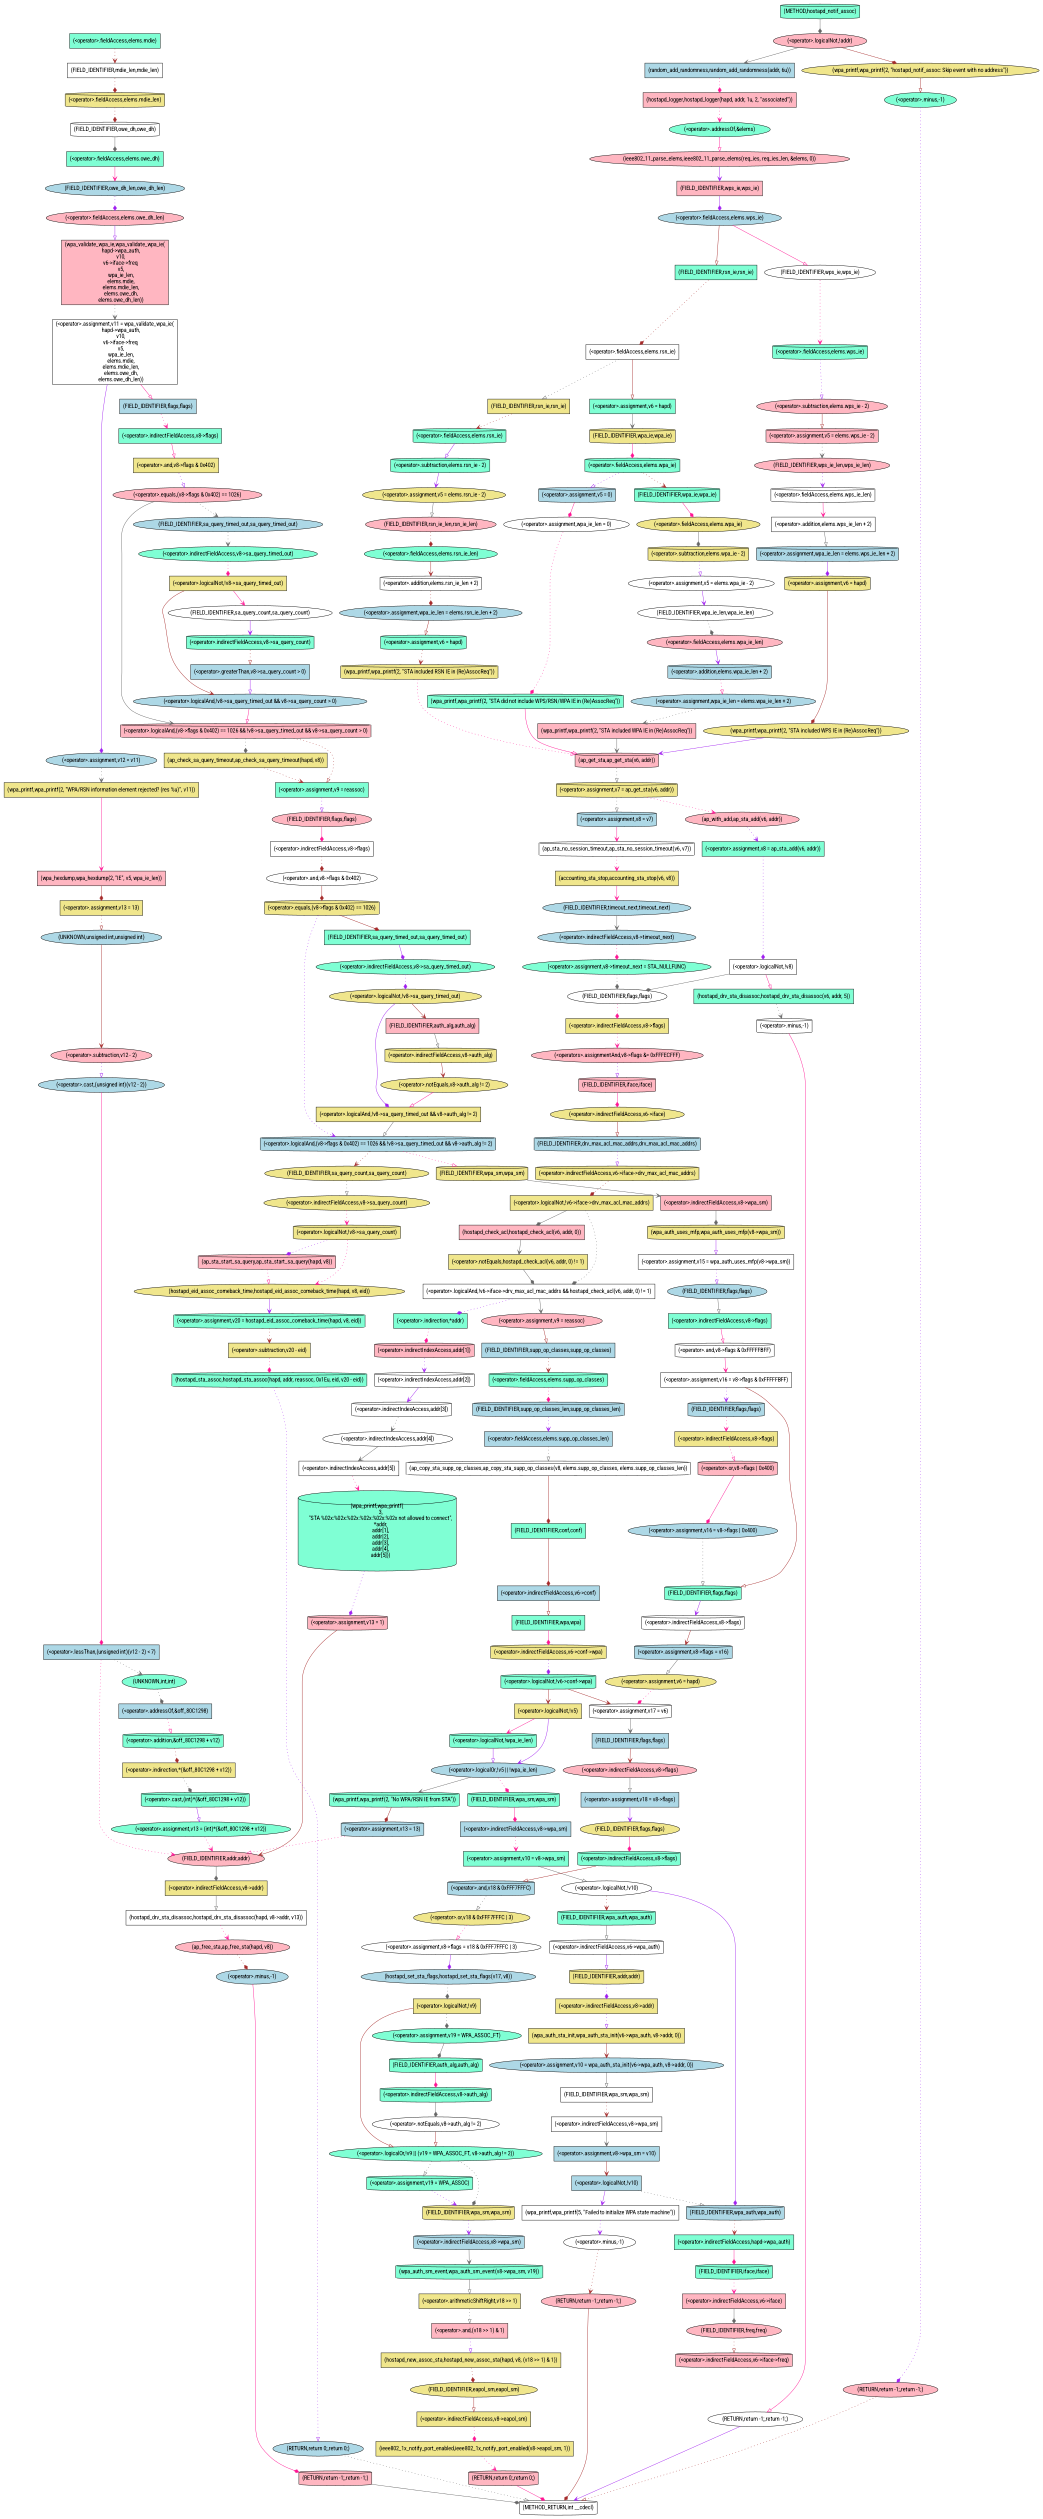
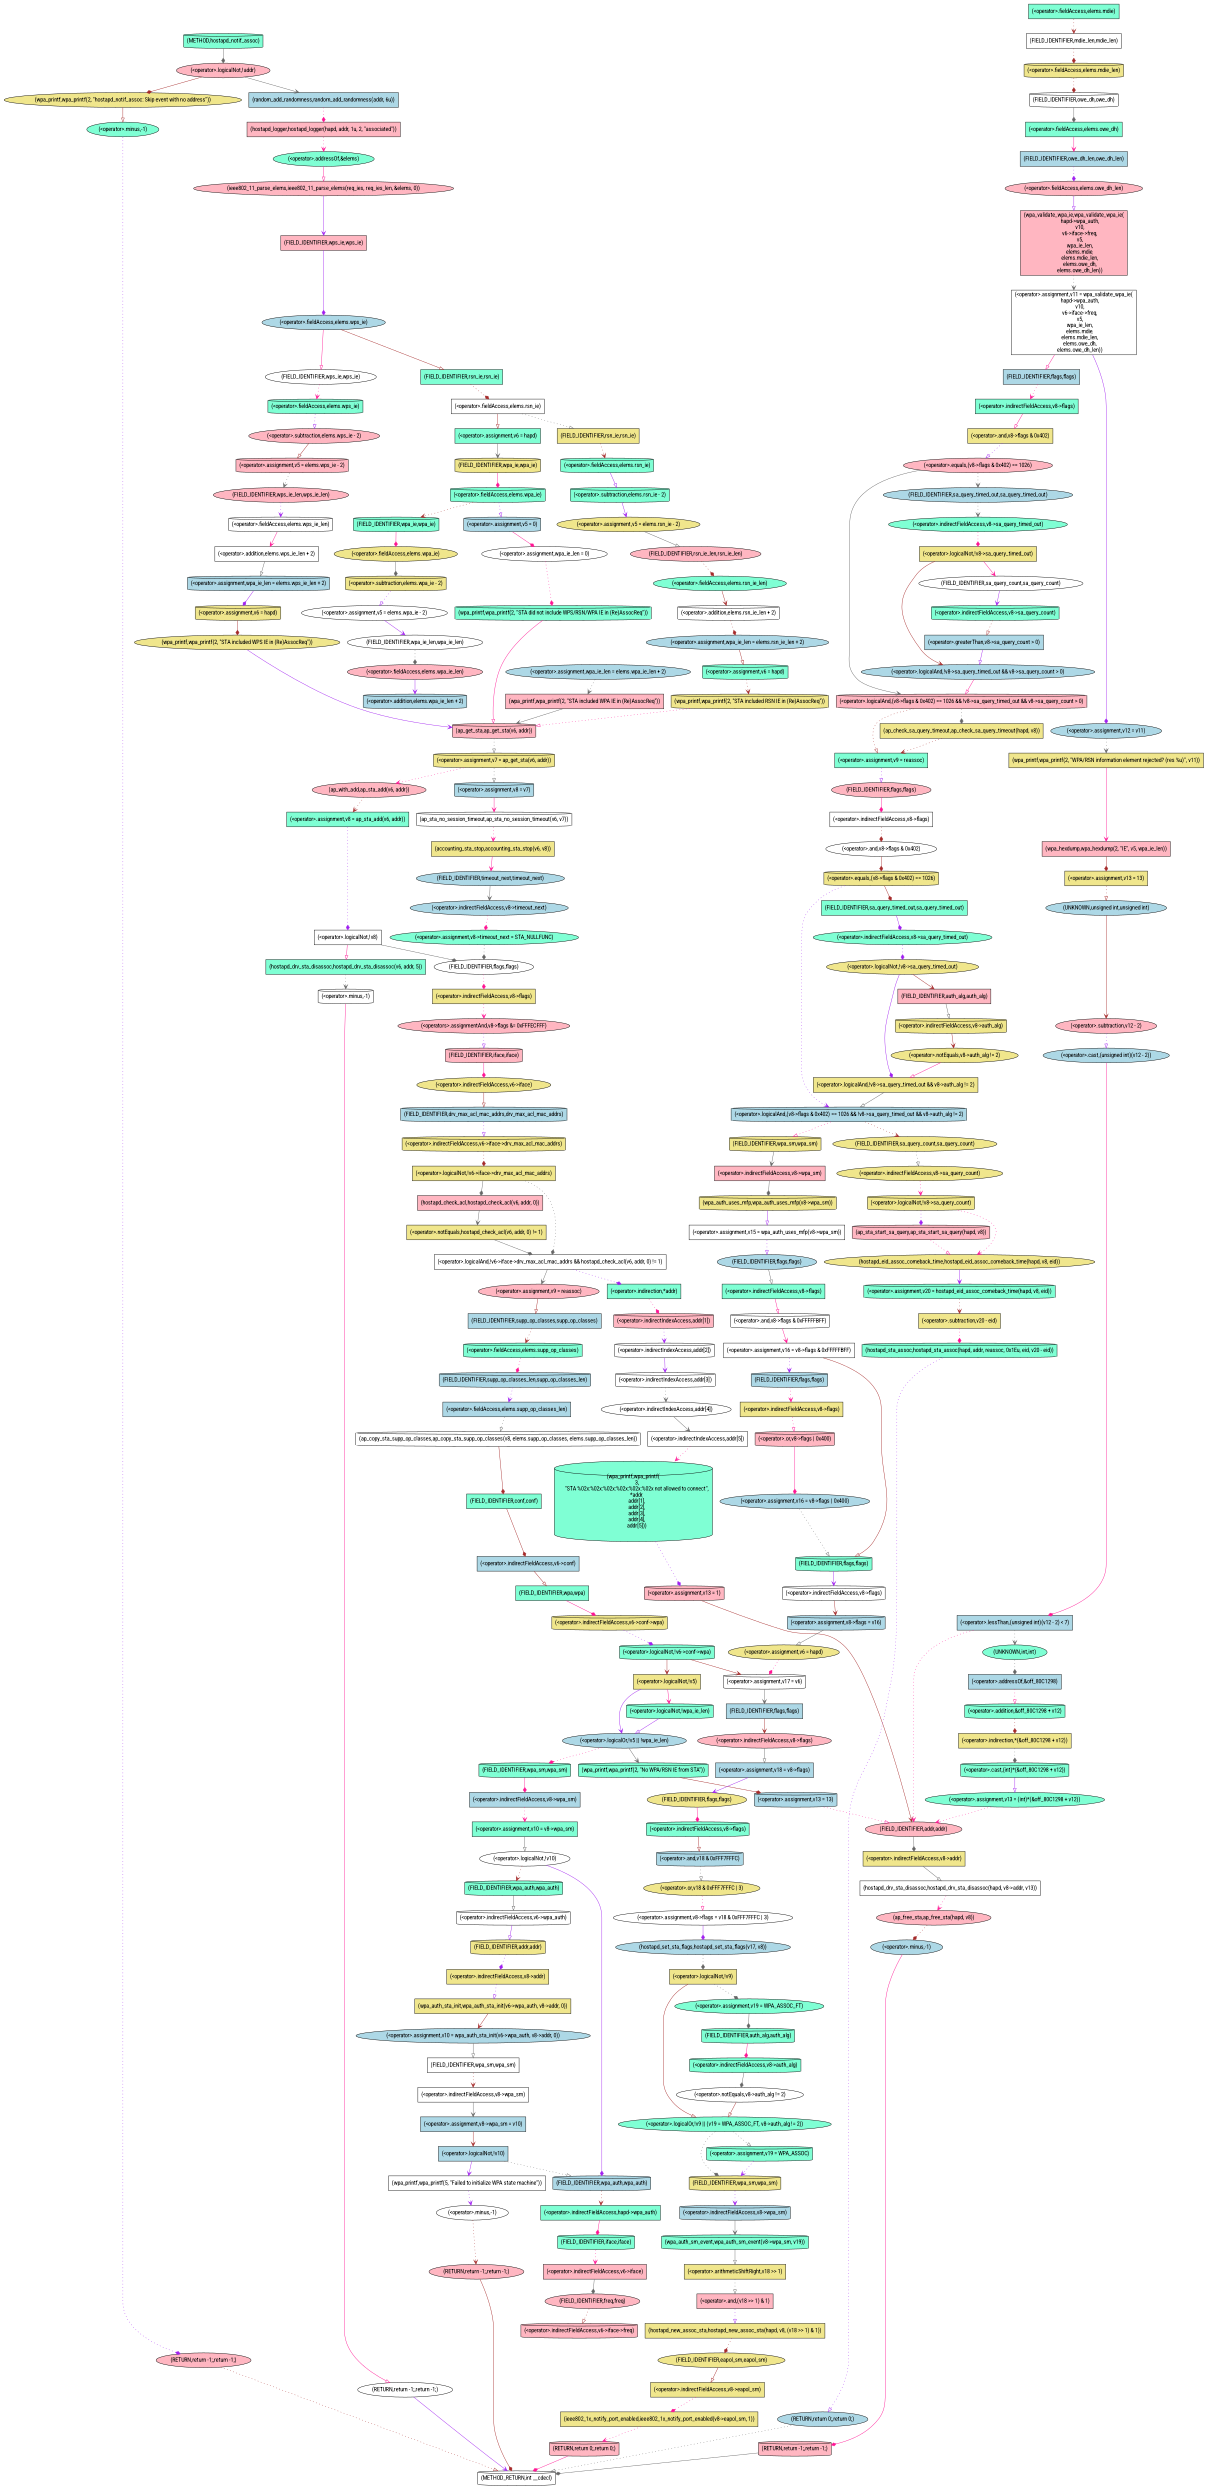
node "(FIELD_IDENTIFIER,owe_dh_len,owe_dh_len)": shape ellipse -> box
edge "(<operator>.addition,elems.wpa_ie_len + 2)" -> "(<operator>.assignment,wpa_ie_len = elems.wpa_ie_len + 2)": removed
edge "(ap_with_add,ap_sta_add(v6, addr))" -> "(<operator>.assignment,v8 = ap_sta_add(v6, addr))": color purple -> brown
